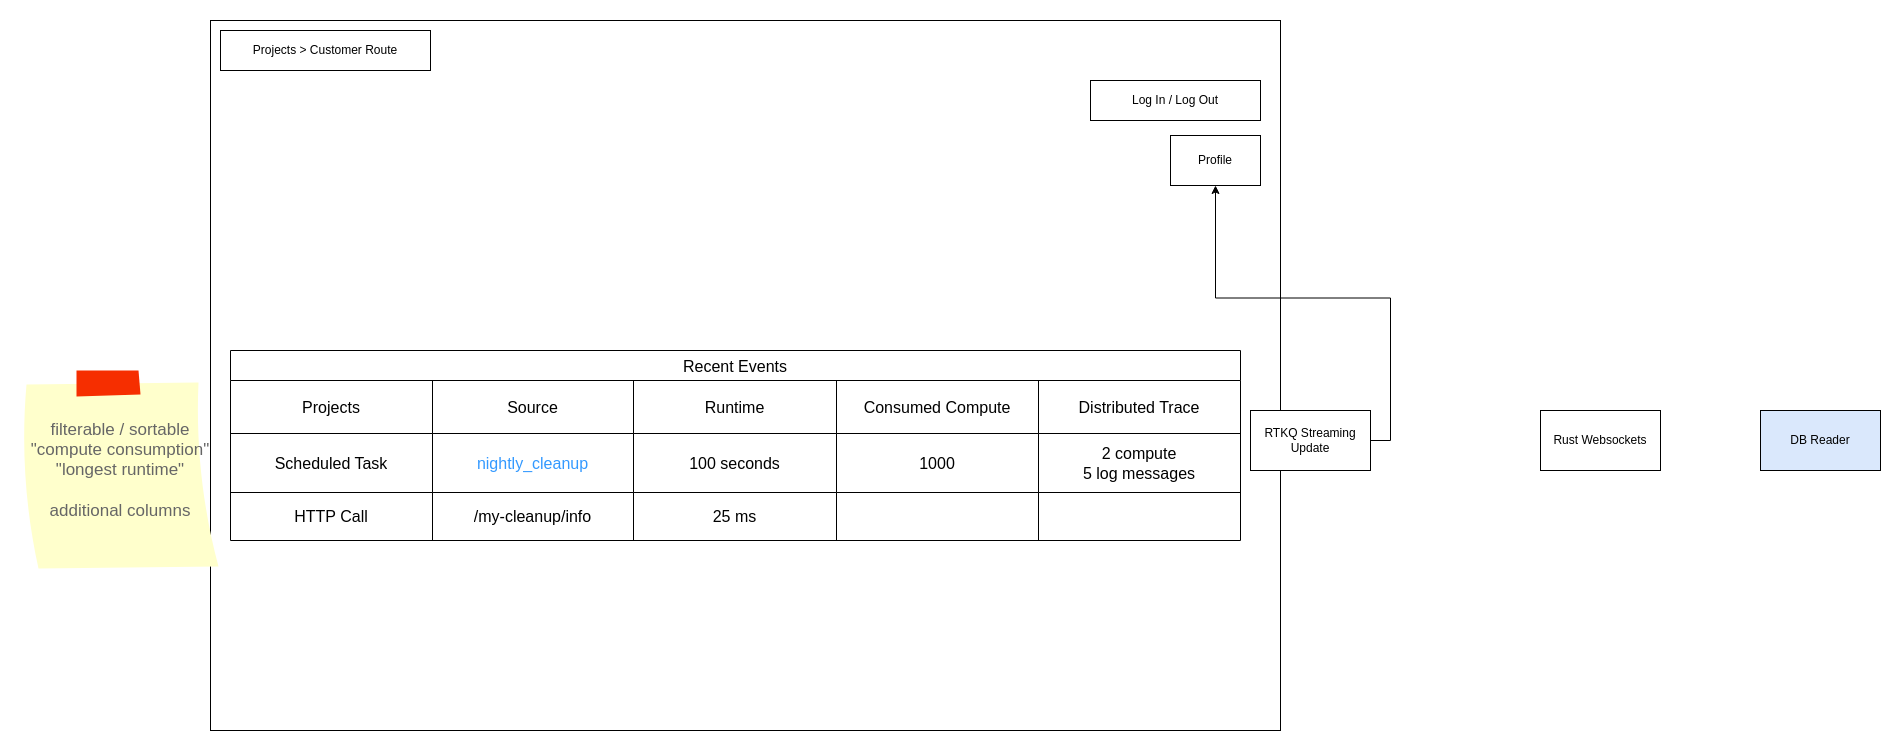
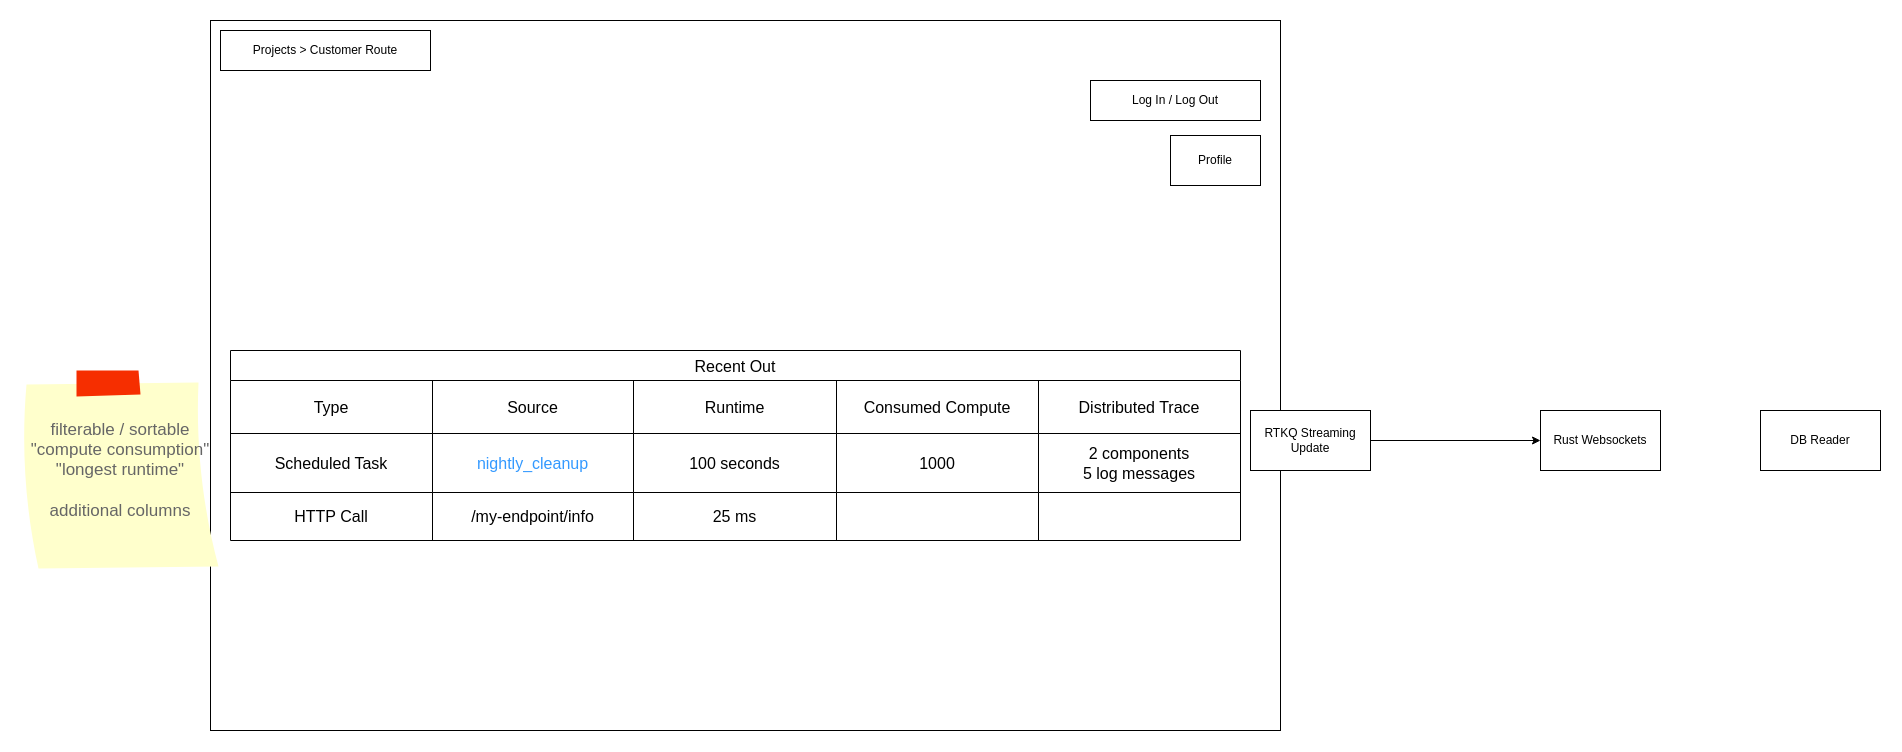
edge "RTKQ Streaming Update" -> "Profile": now "RTKQ Streaming Update" -> "Rust Websockets"
node "Recent Events": label "Recent Events" -> "Recent Out"
node "Projects": label "Projects" -> "Type"
node "DB Reader": fillcolor #dae8fc -> #ffffff
node "2 compute 5 log messages": label "2 compute 5 log messages" -> "2 components 5 log messages"
node "/my-cleanup/info": label "/my-cleanup/info" -> "/my-endpoint/info"
